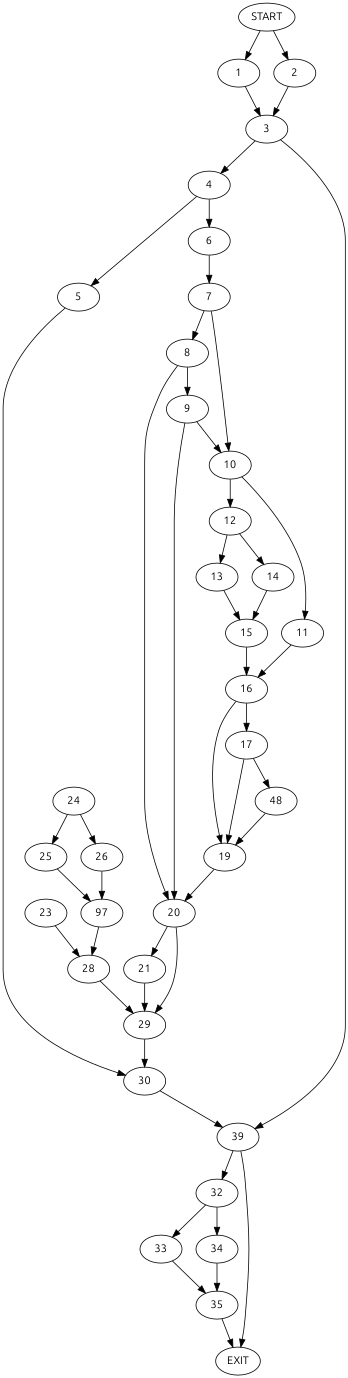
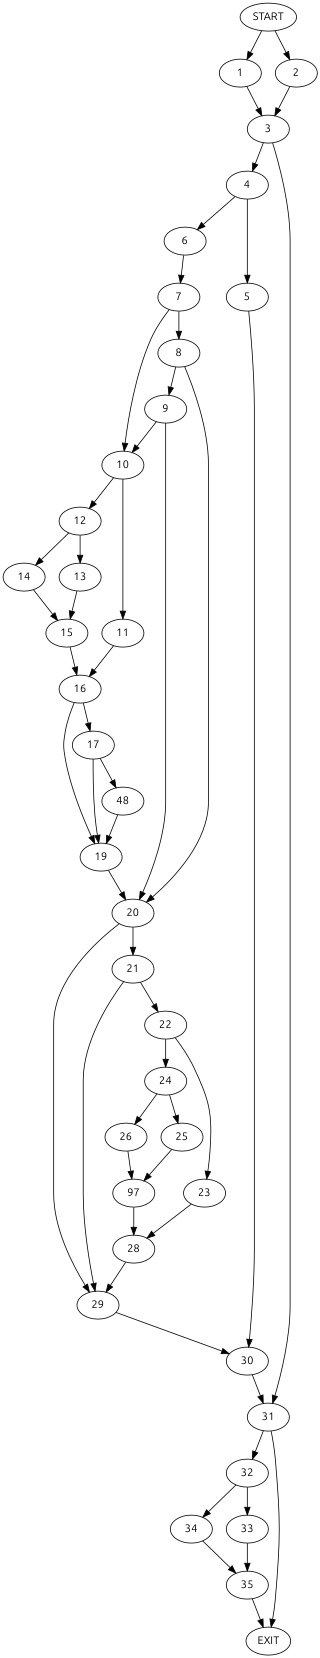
node "22": added
node "39": label "39" -> "31"
